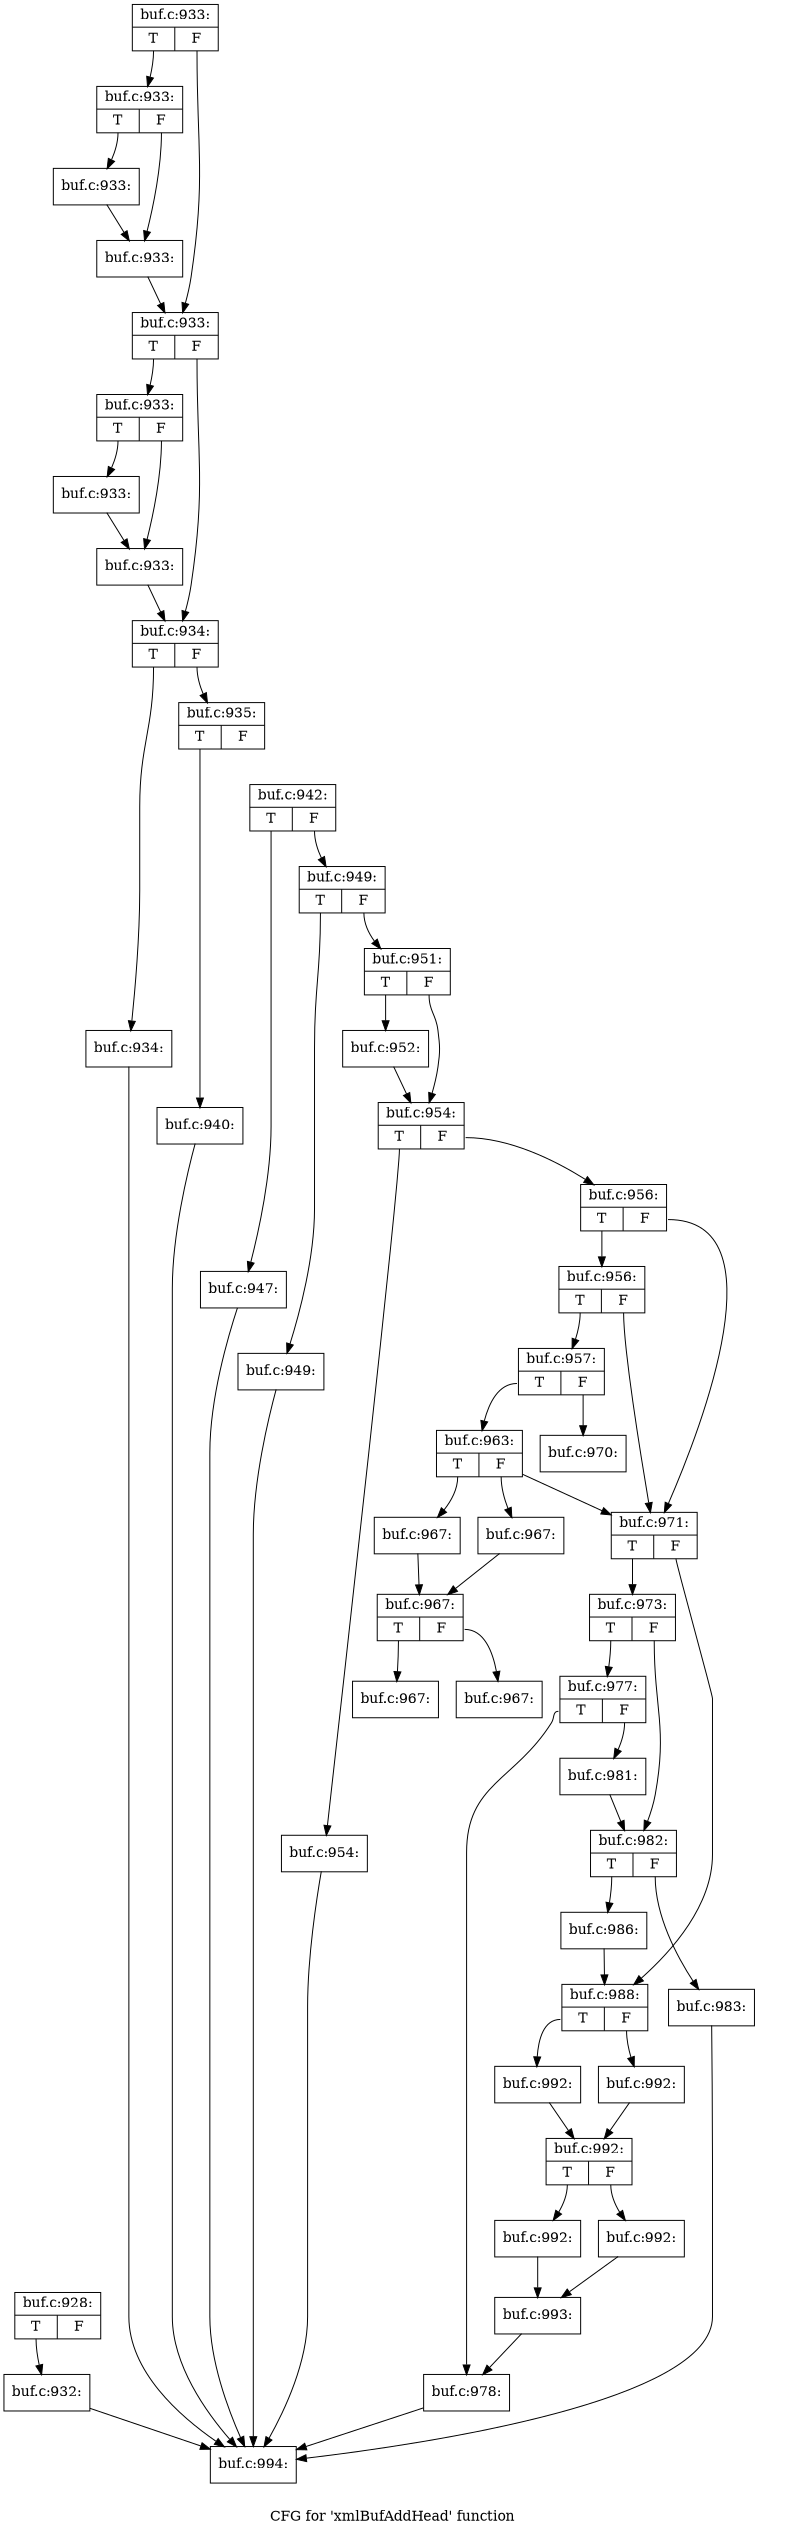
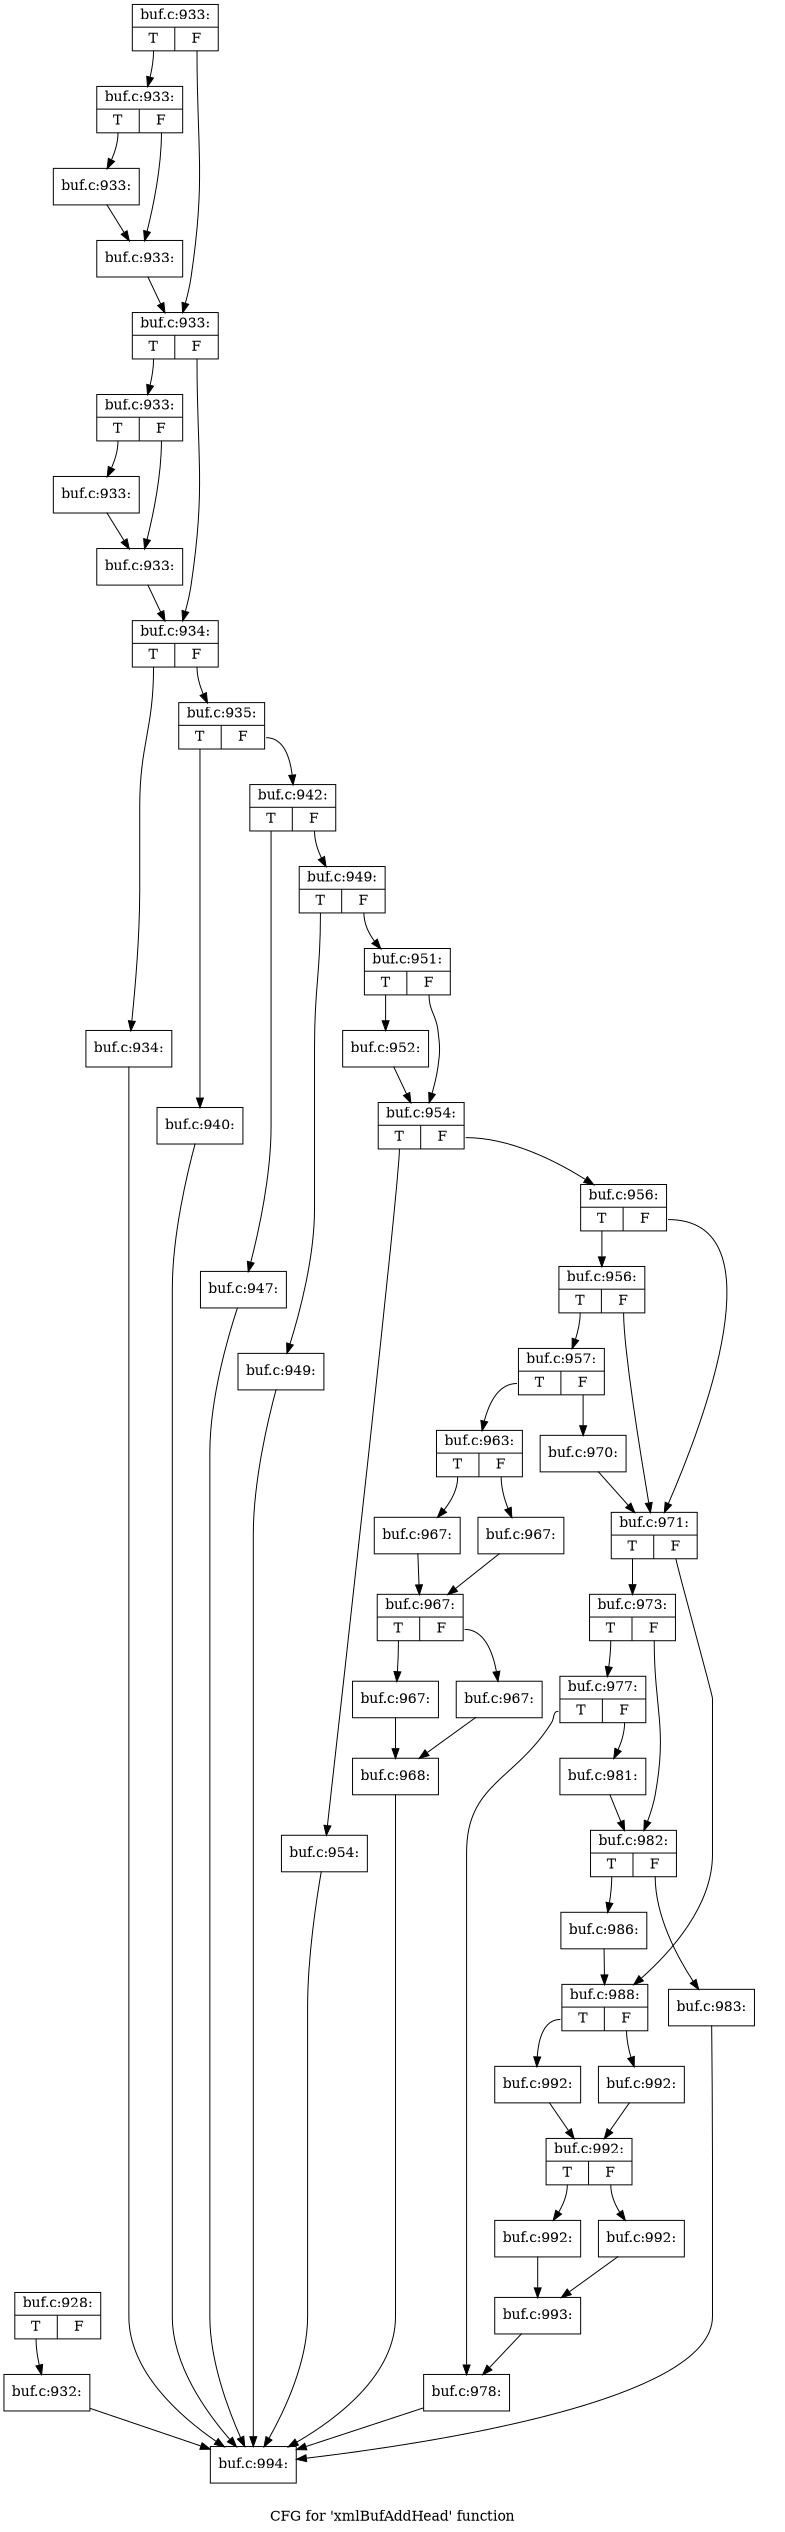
edge "buf.c:935:" -> "buf.c:942:": added
edge "buf.c:963:" -> "buf.c:971:": now "buf.c:970:" -> "buf.c:971:"
node "buf.c:968:": added
